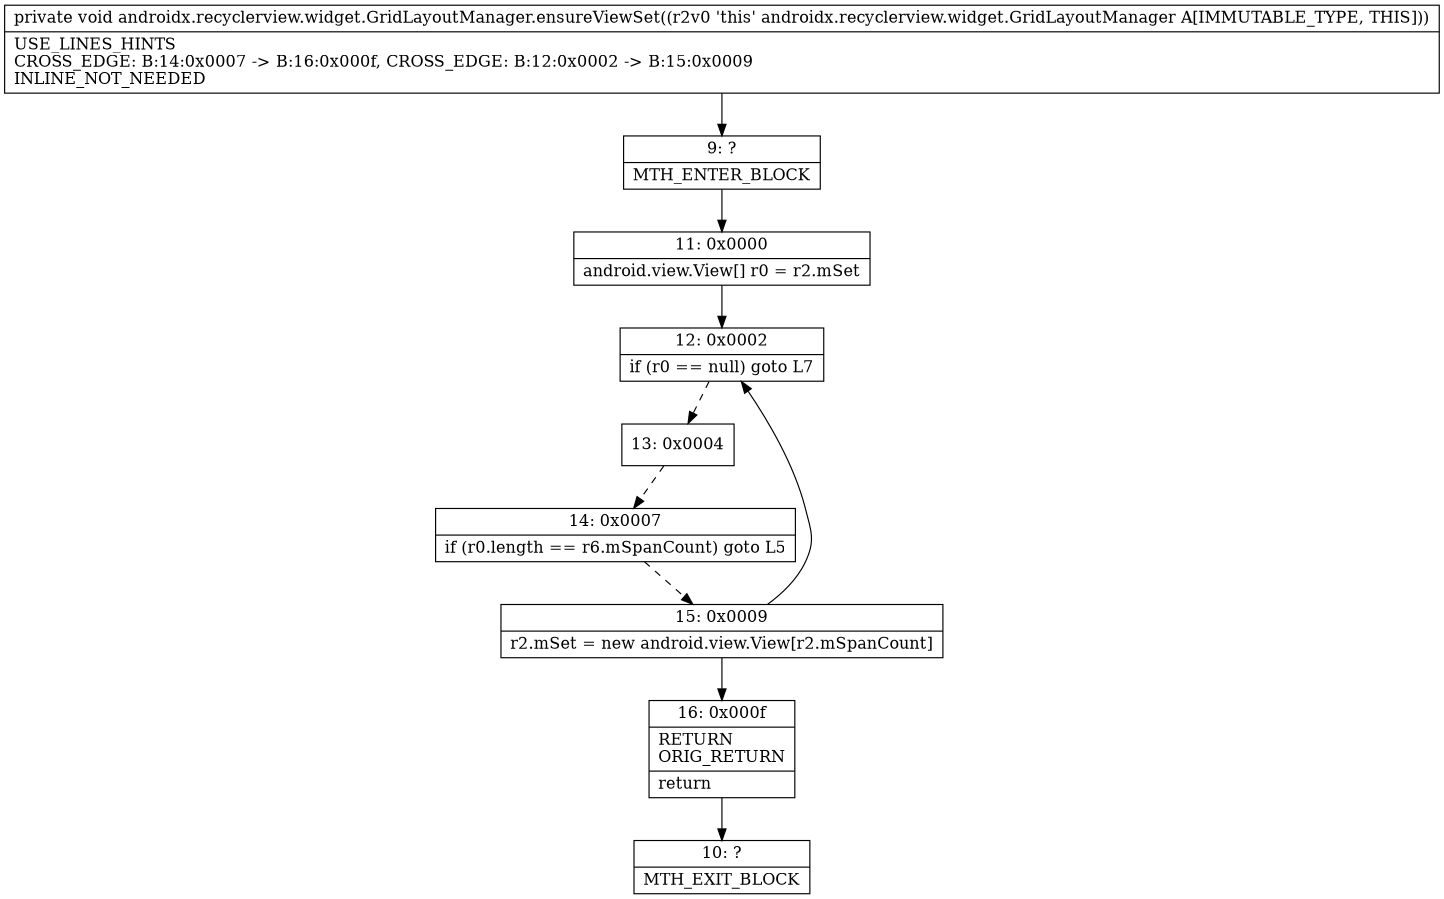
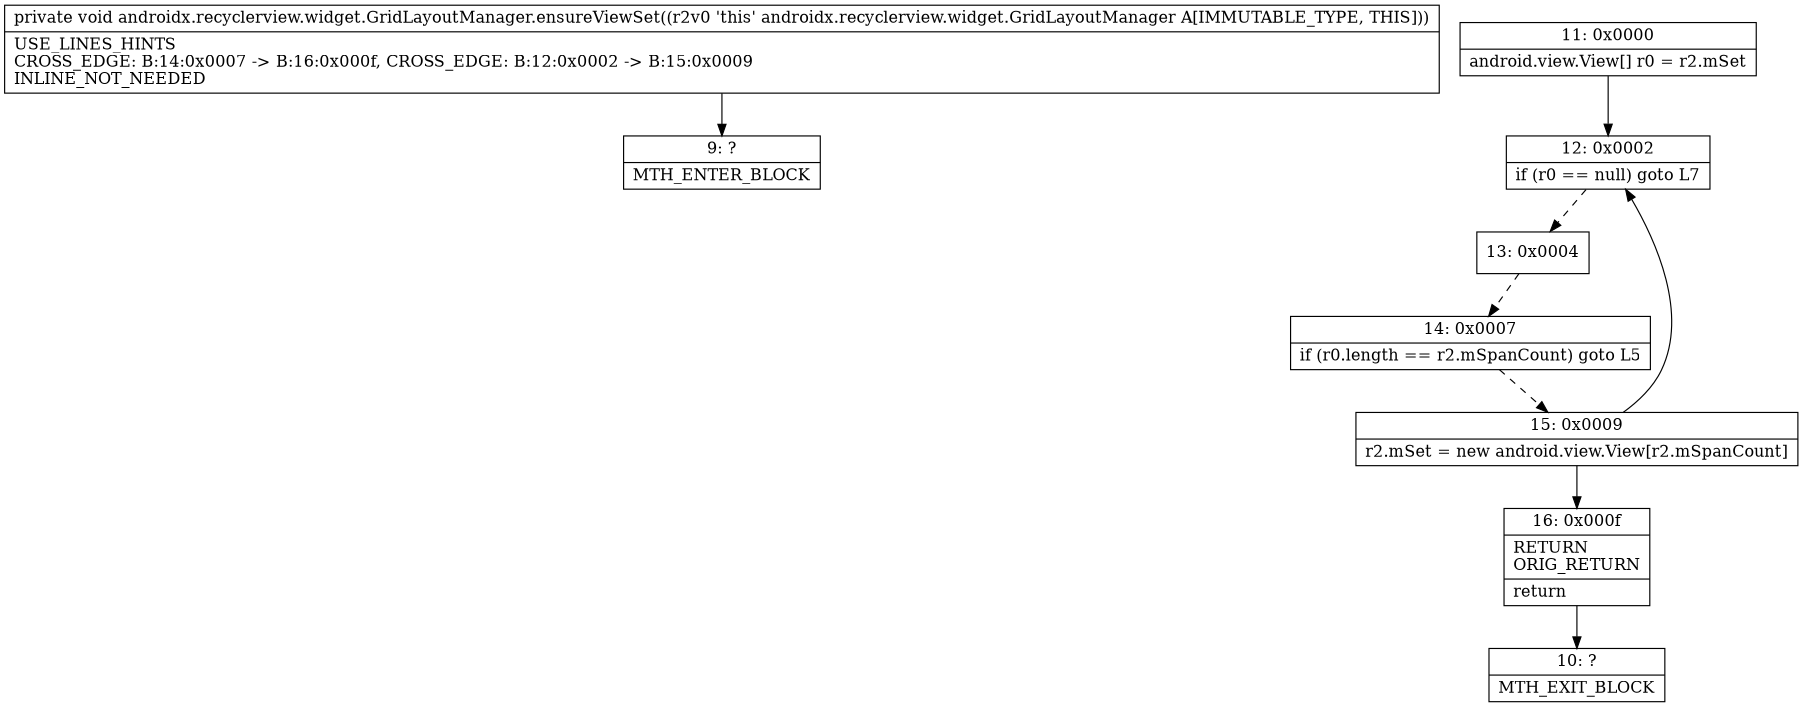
edge "9: ?" -> "11: 0x0000": removed
node "14: 0x0007": text "if (r0.length == r6.mSpanCount) goto L5" -> "if (r0.length == r2.mSpanCount) goto L5"
